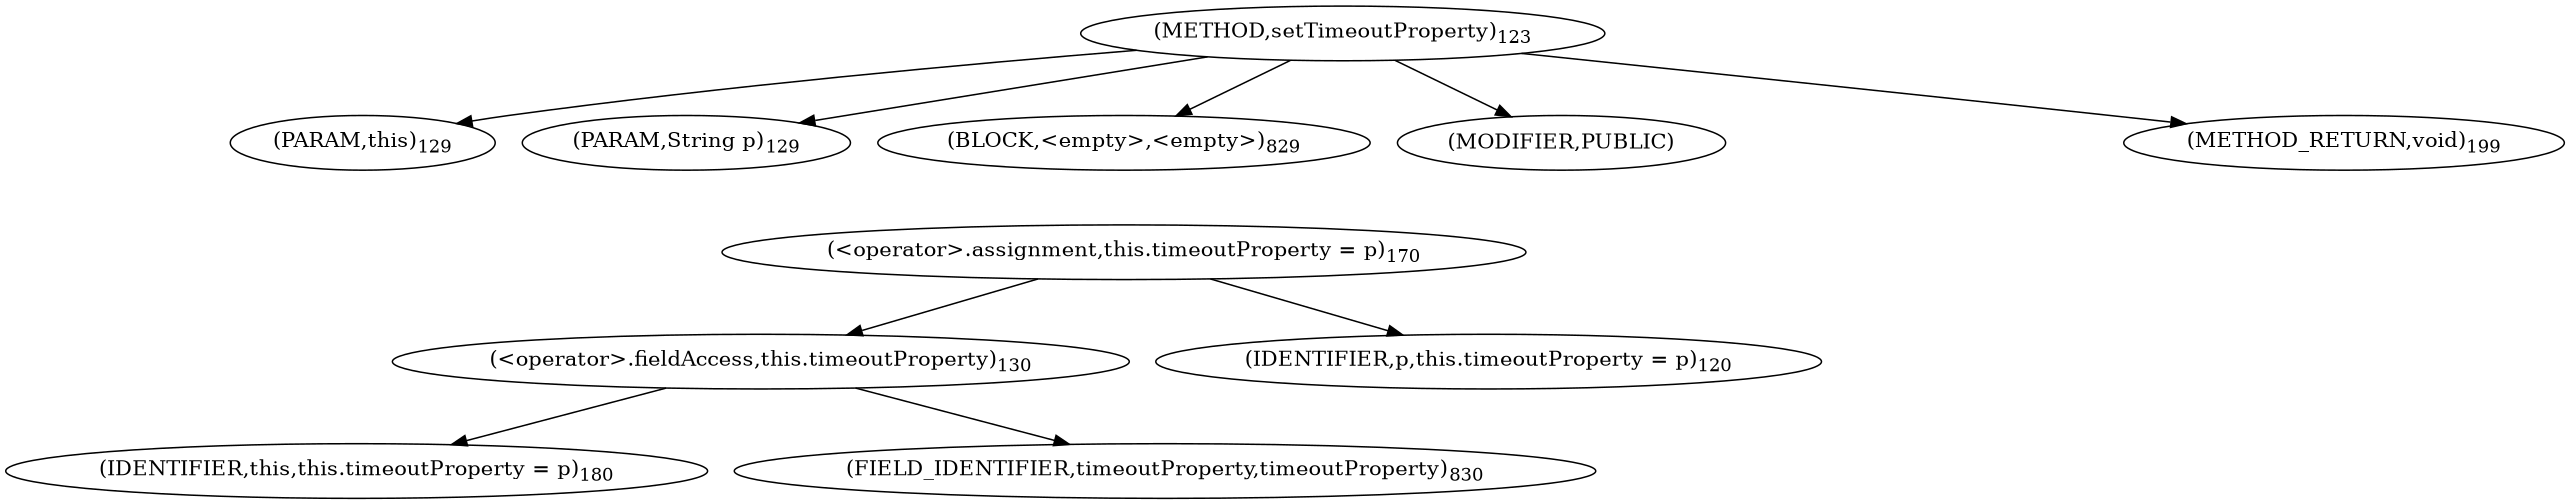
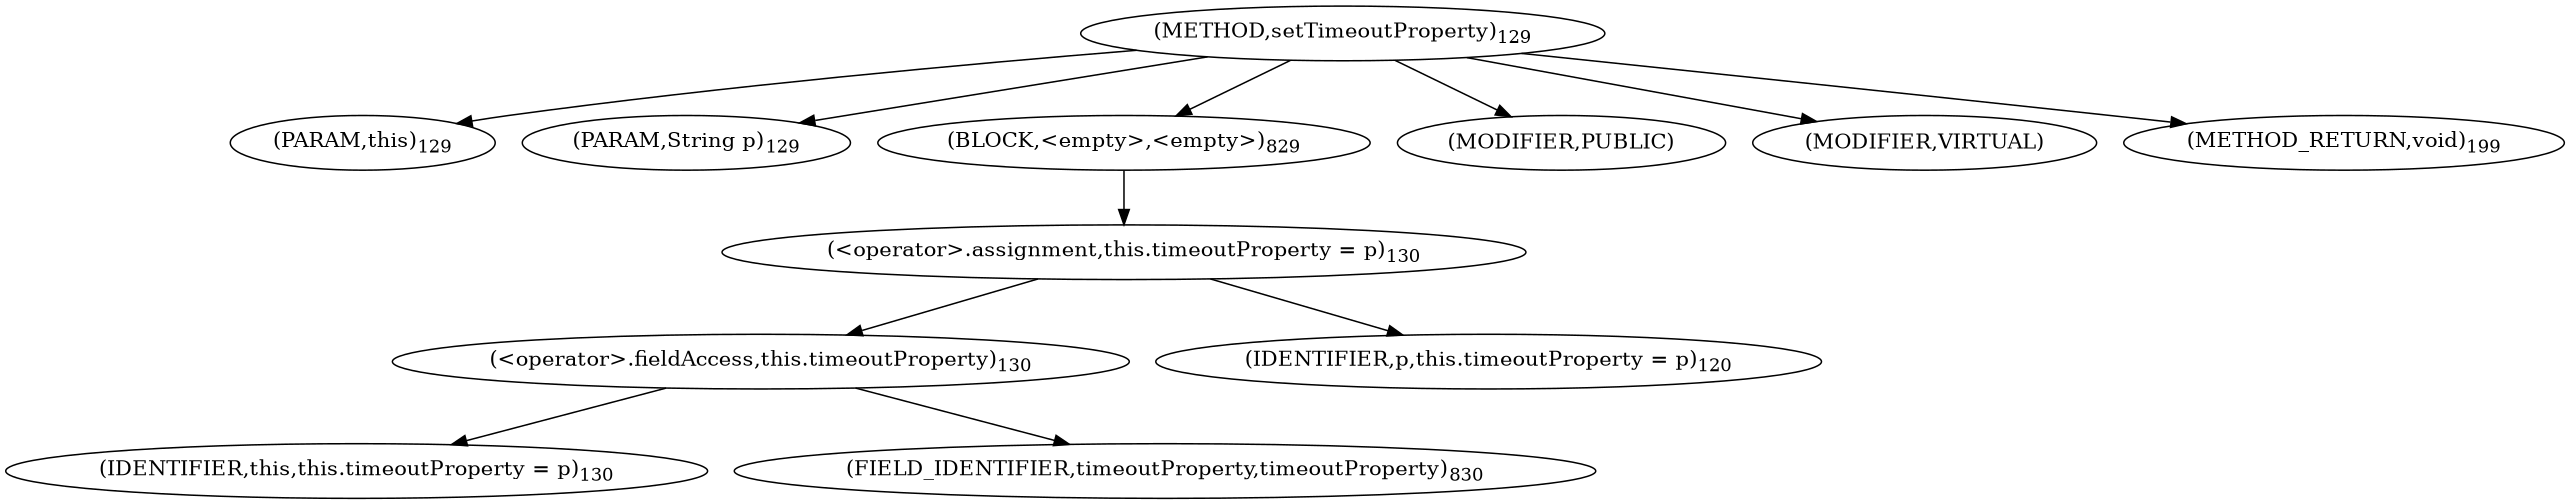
node "(METHOD,setTimeoutProperty)": text "123" -> "129"
node "(MODIFIER,VIRTUAL)": added
edge "(BLOCK,<empty>,<empty>)" -> "(<operator>.assignment,this.timeoutProperty = p)": added
node "(<operator>.assignment,this.timeoutProperty = p)": text "170" -> "130"
node "(IDENTIFIER,this,this.timeoutProperty = p)": text "180" -> "130"
